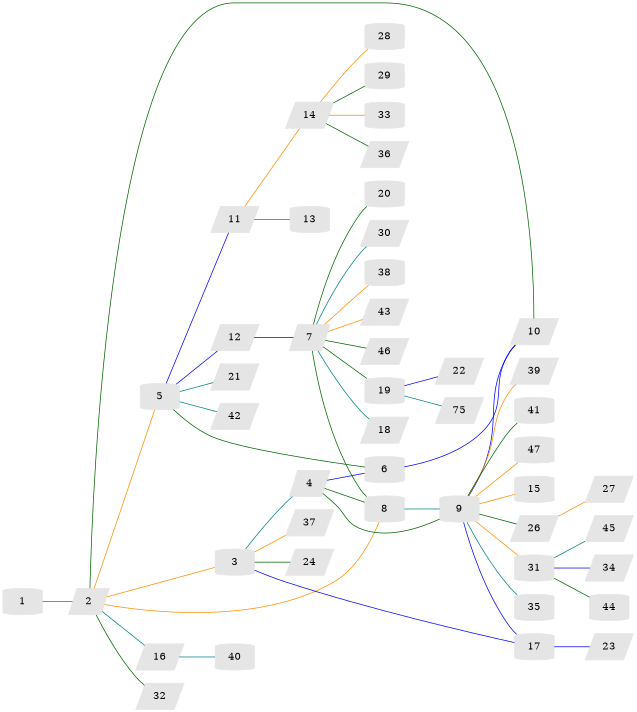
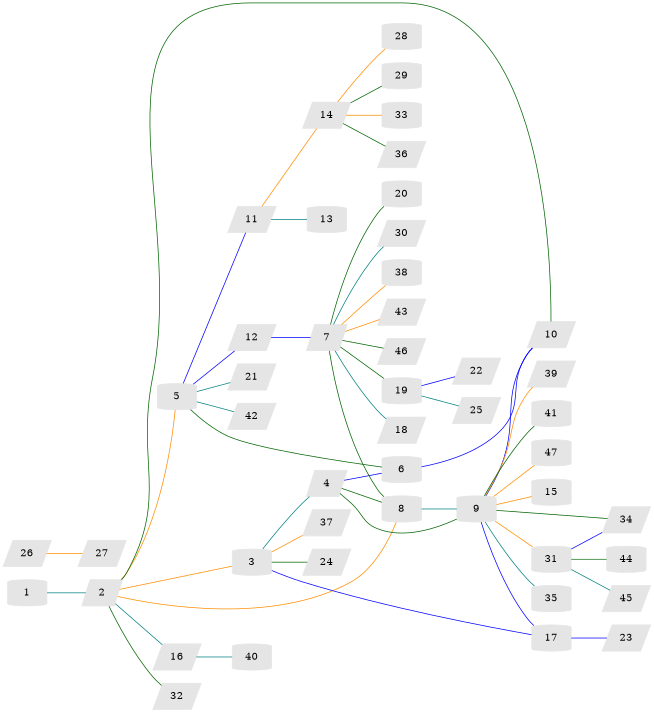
node "75": label "75" -> "25"
edge "9" -- "26": now "9" -- "34"
